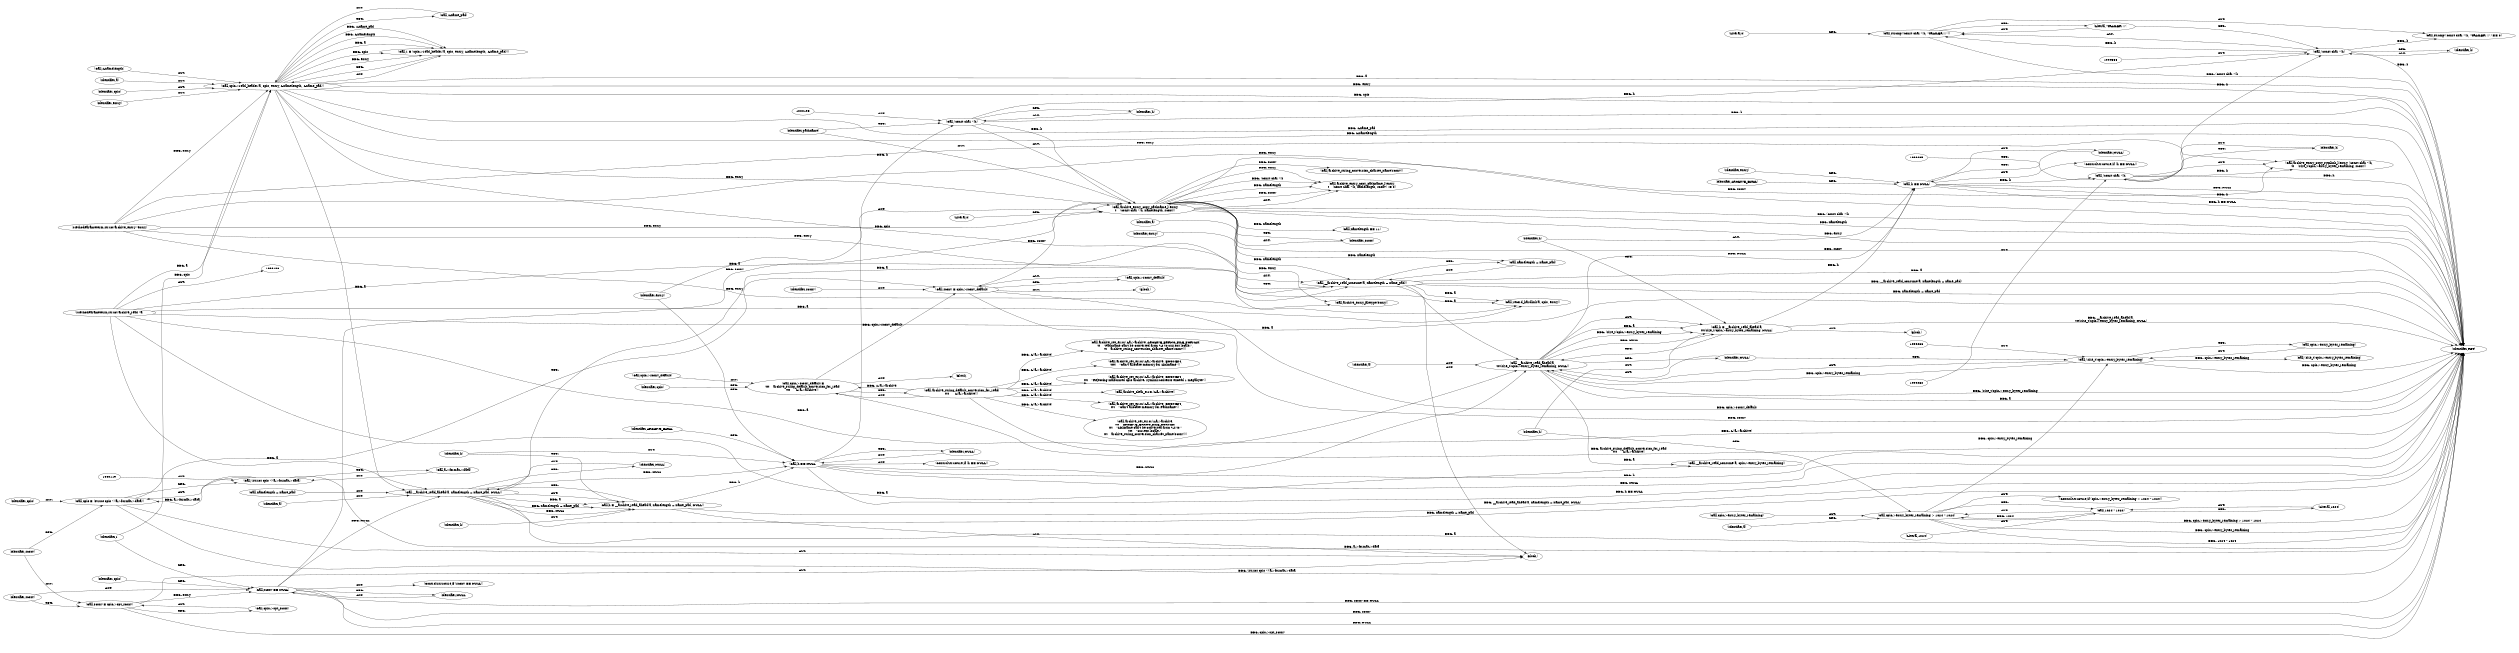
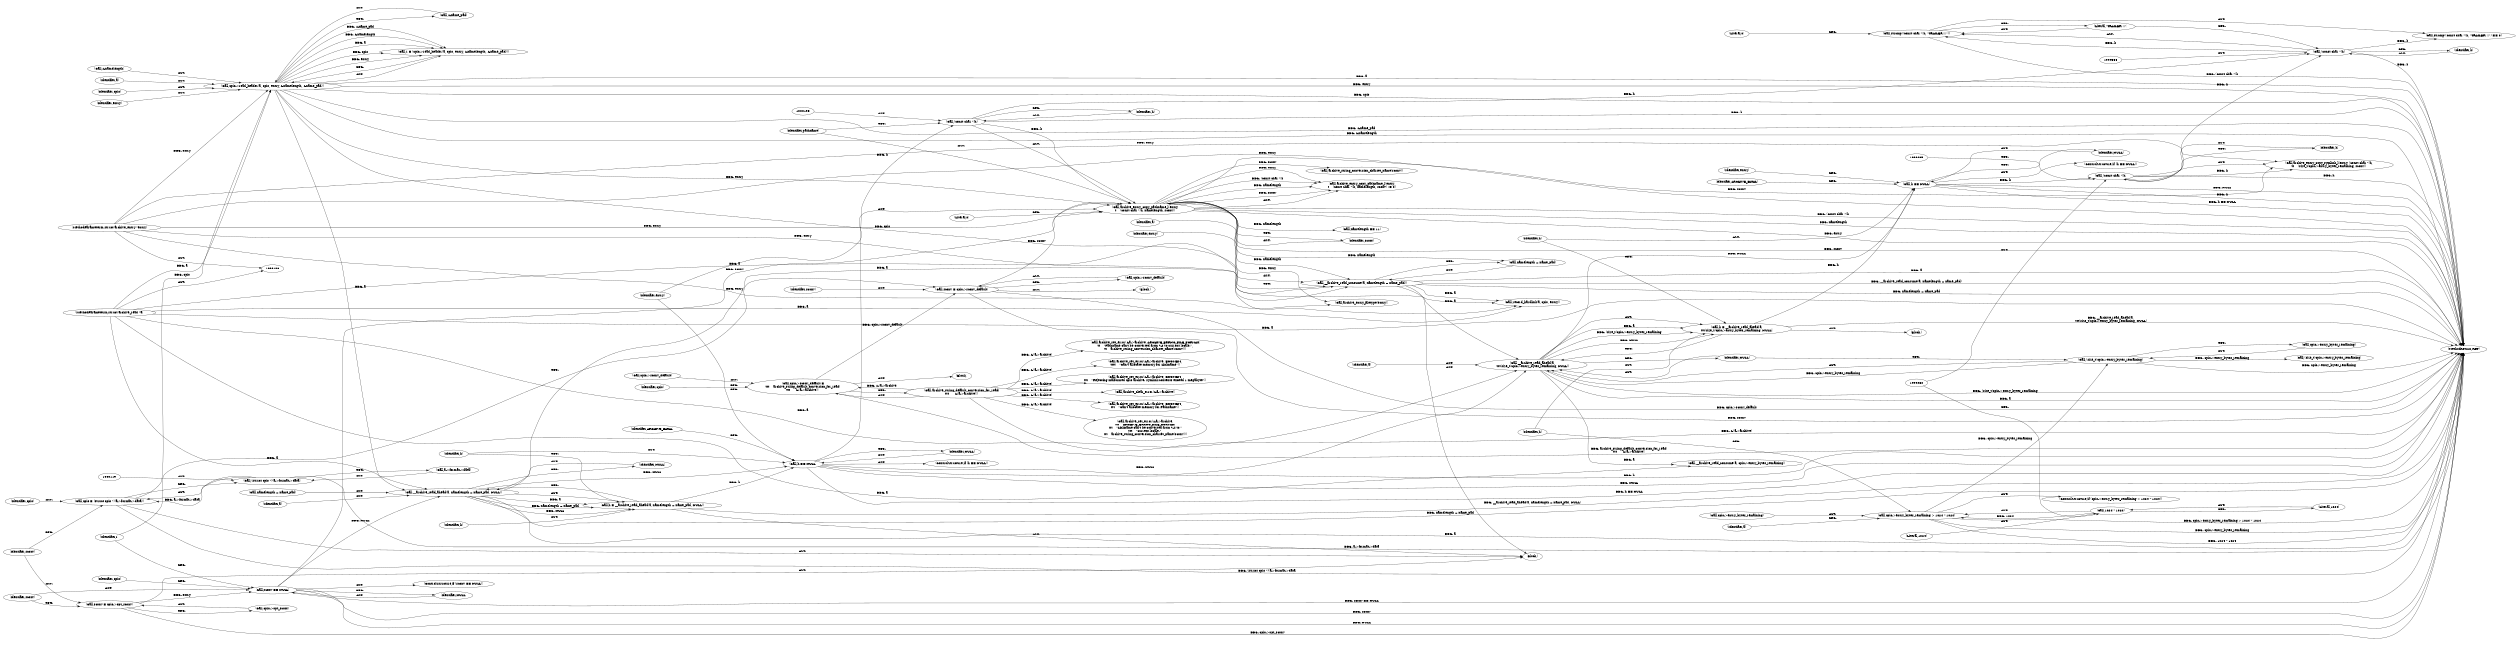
edge "(MethodParameterIn,struct archive_entry *entry)" -> "1000106": added, label "AST:"
node "1000266": removed
node "(Identifier,RET)": label "(Identifier,RET)" -> "(MethodReturn,RET)"
edge "(Call,cpio->entry_bytes_remaining > 1024 * 1024)" -> "(Call,1024 * 1024)": now "1000282" -> "(Call,1024 * 1024)"
